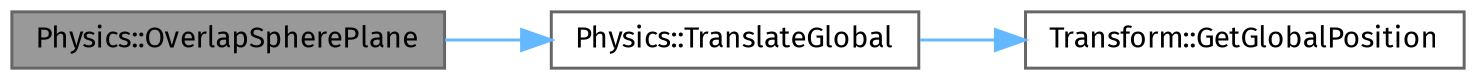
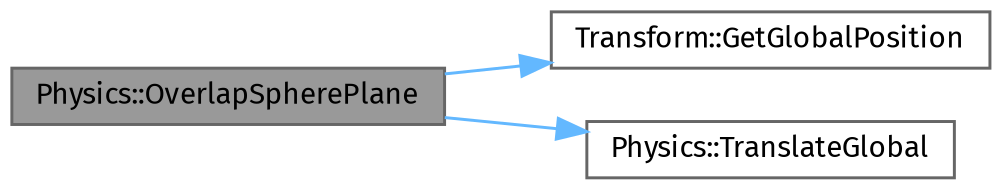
edge "Physics::TranslateGlobal" -> "Transform::GetGlobalPosition": now "Physics::OverlapSpherePlane" -> "Transform::GetGlobalPosition"
